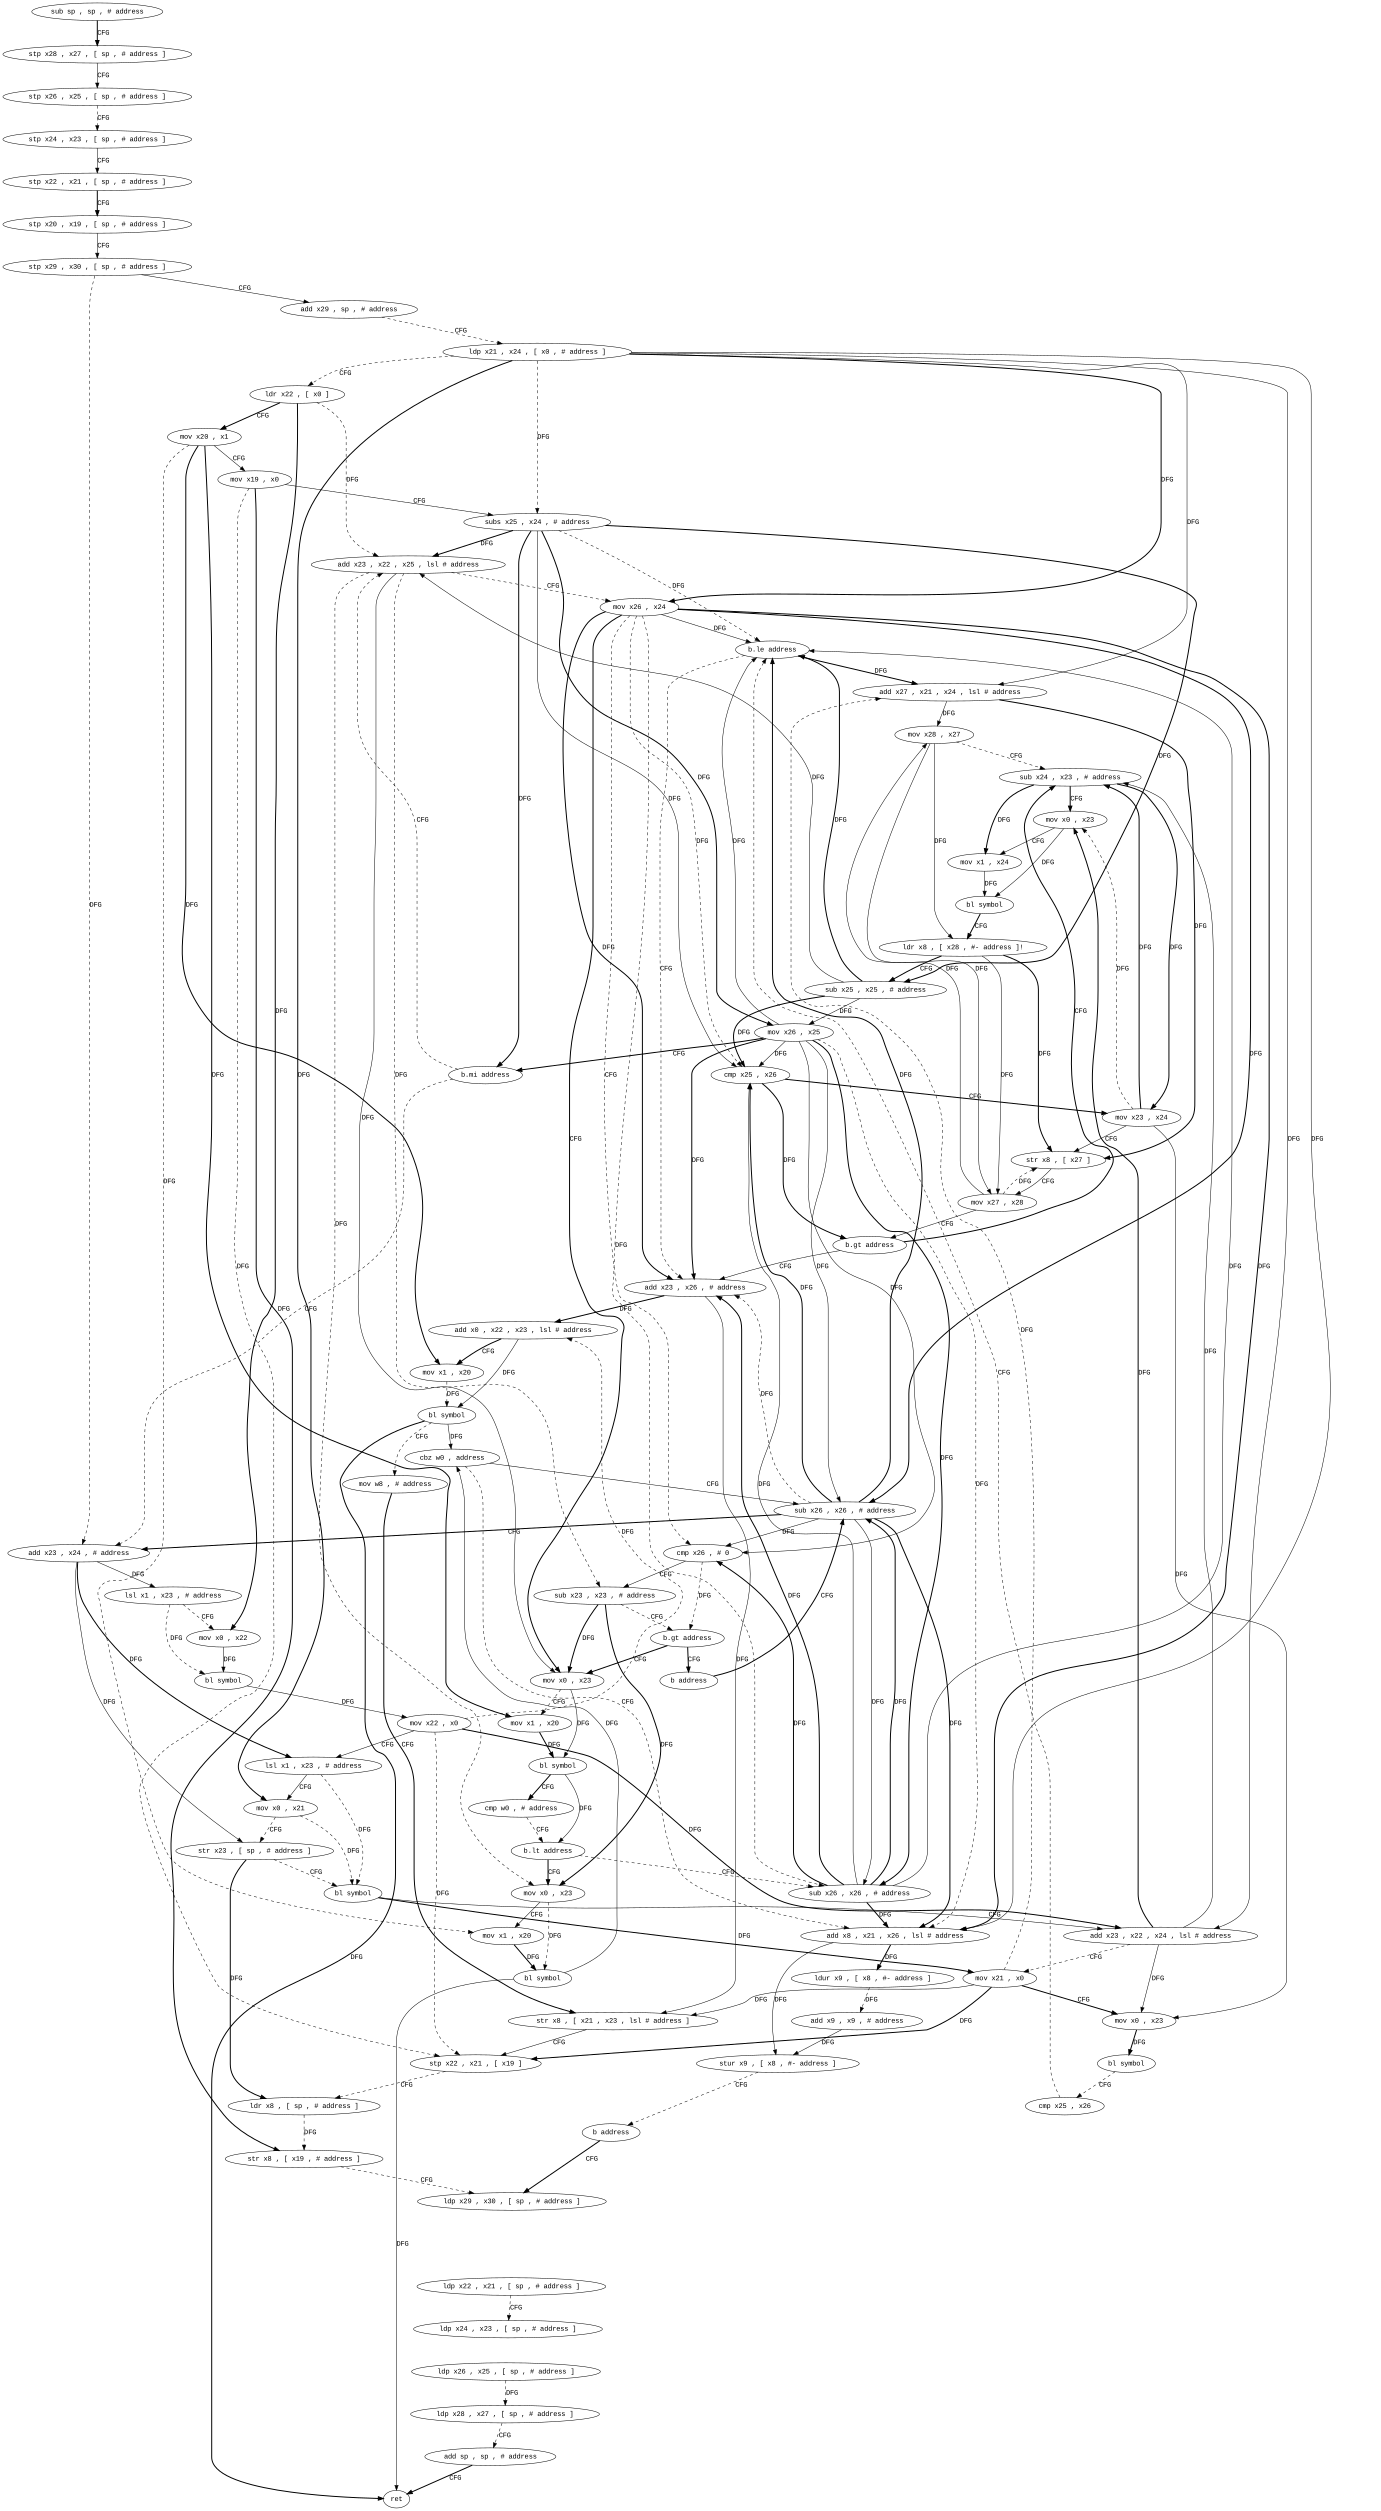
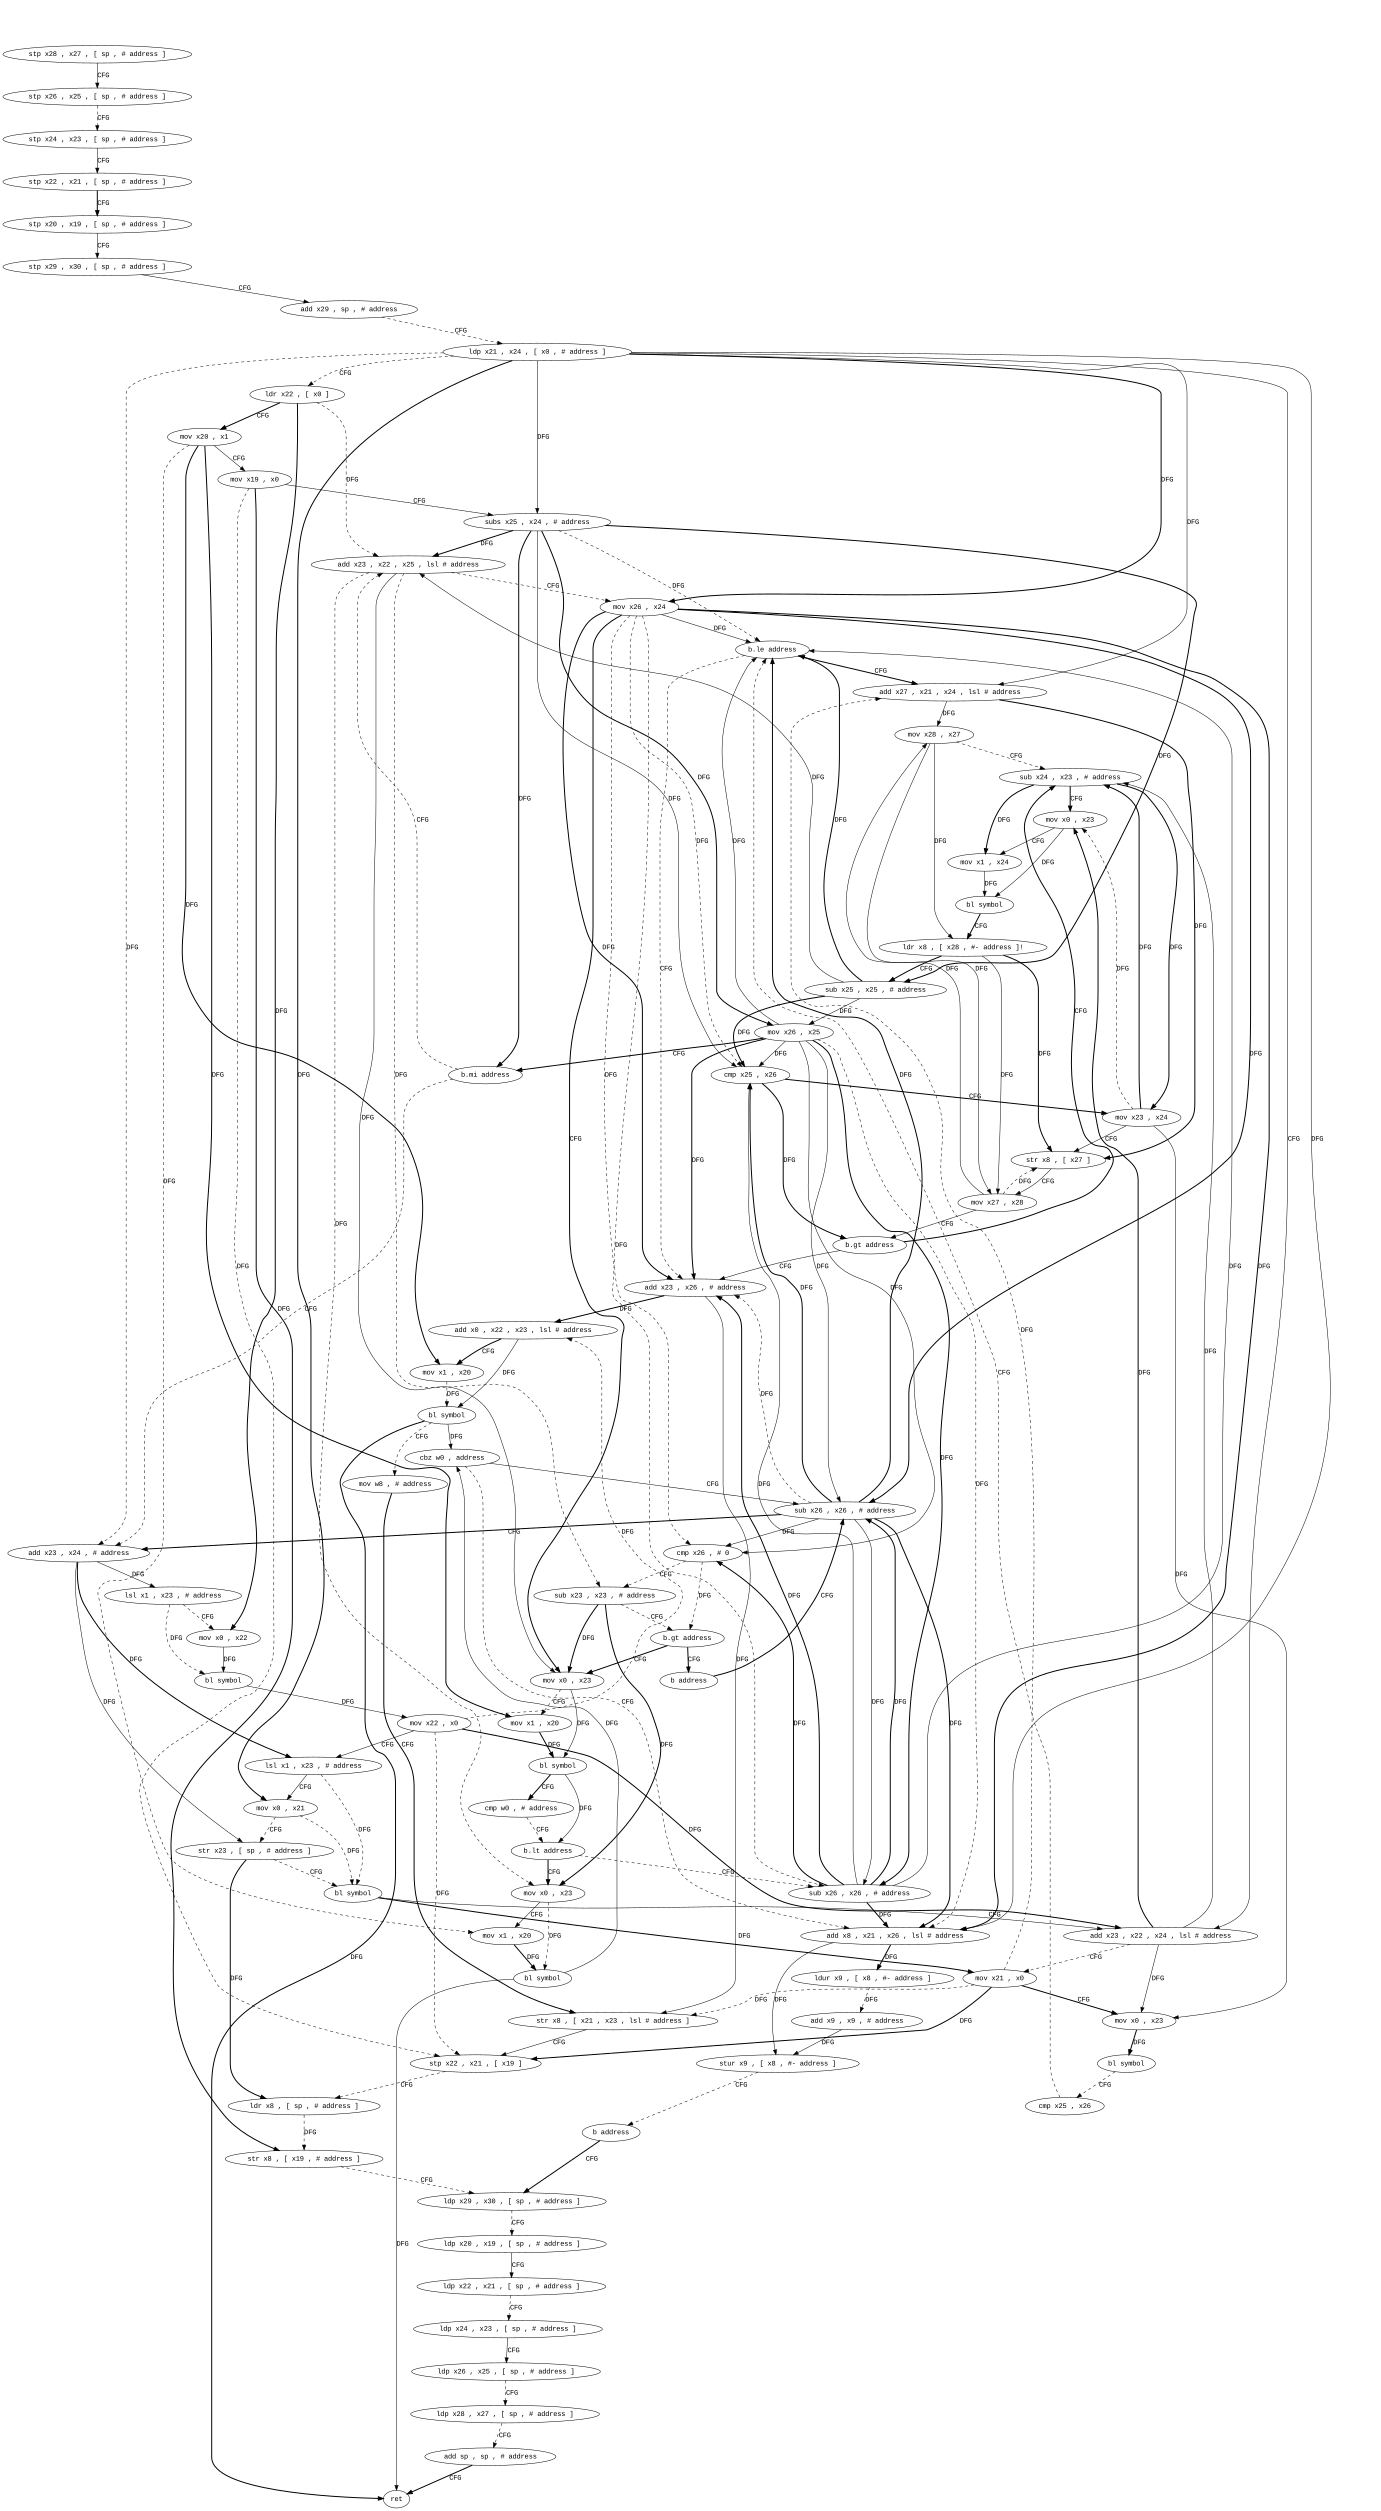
node "sub sp , sp , # address": removed
edge "ldp x21 , x24 , [ x0 , # address ]" -> "subs x25 , x24 , # address": style dashed -> solid
edge "b.le address" -> "add x27 , x21 , x24 , lsl # address": label "DFG" -> "CFG"
edge "stp x29 , x30 , [ sp , # address ]" -> "add x23 , x24 , # address": now "ldp x21 , x24 , [ x0 , # address ]" -> "add x23 , x24 , # address"
edge "mov x26 , x24" -> "cmp x26 , # 0": label "CFG" -> "DFG"
edge "ldp x21 , x24 , [ x0 , # address ]" -> "add x23 , x22 , x24 , lsl # address": label "DFG" -> "CFG"
edge "cmp x26 , # 0" -> "sub x23 , x23 , # address": style solid -> dashed
edge "mov x21 , x0" -> "str x8 , [ x21 , x23 , lsl # address ]": style solid -> dashed
node "ldp x20 , x19 , [ sp , # address ]": added
edge "ldp x24 , x23 , [ sp , # address ]" -> "ldp x26 , x25 , [ sp , # address ]": added, label "CFG"
edge "ldp x26 , x25 , [ sp , # address ]" -> "ldp x28 , x27 , [ sp , # address ]": label "DFG" -> "CFG"
